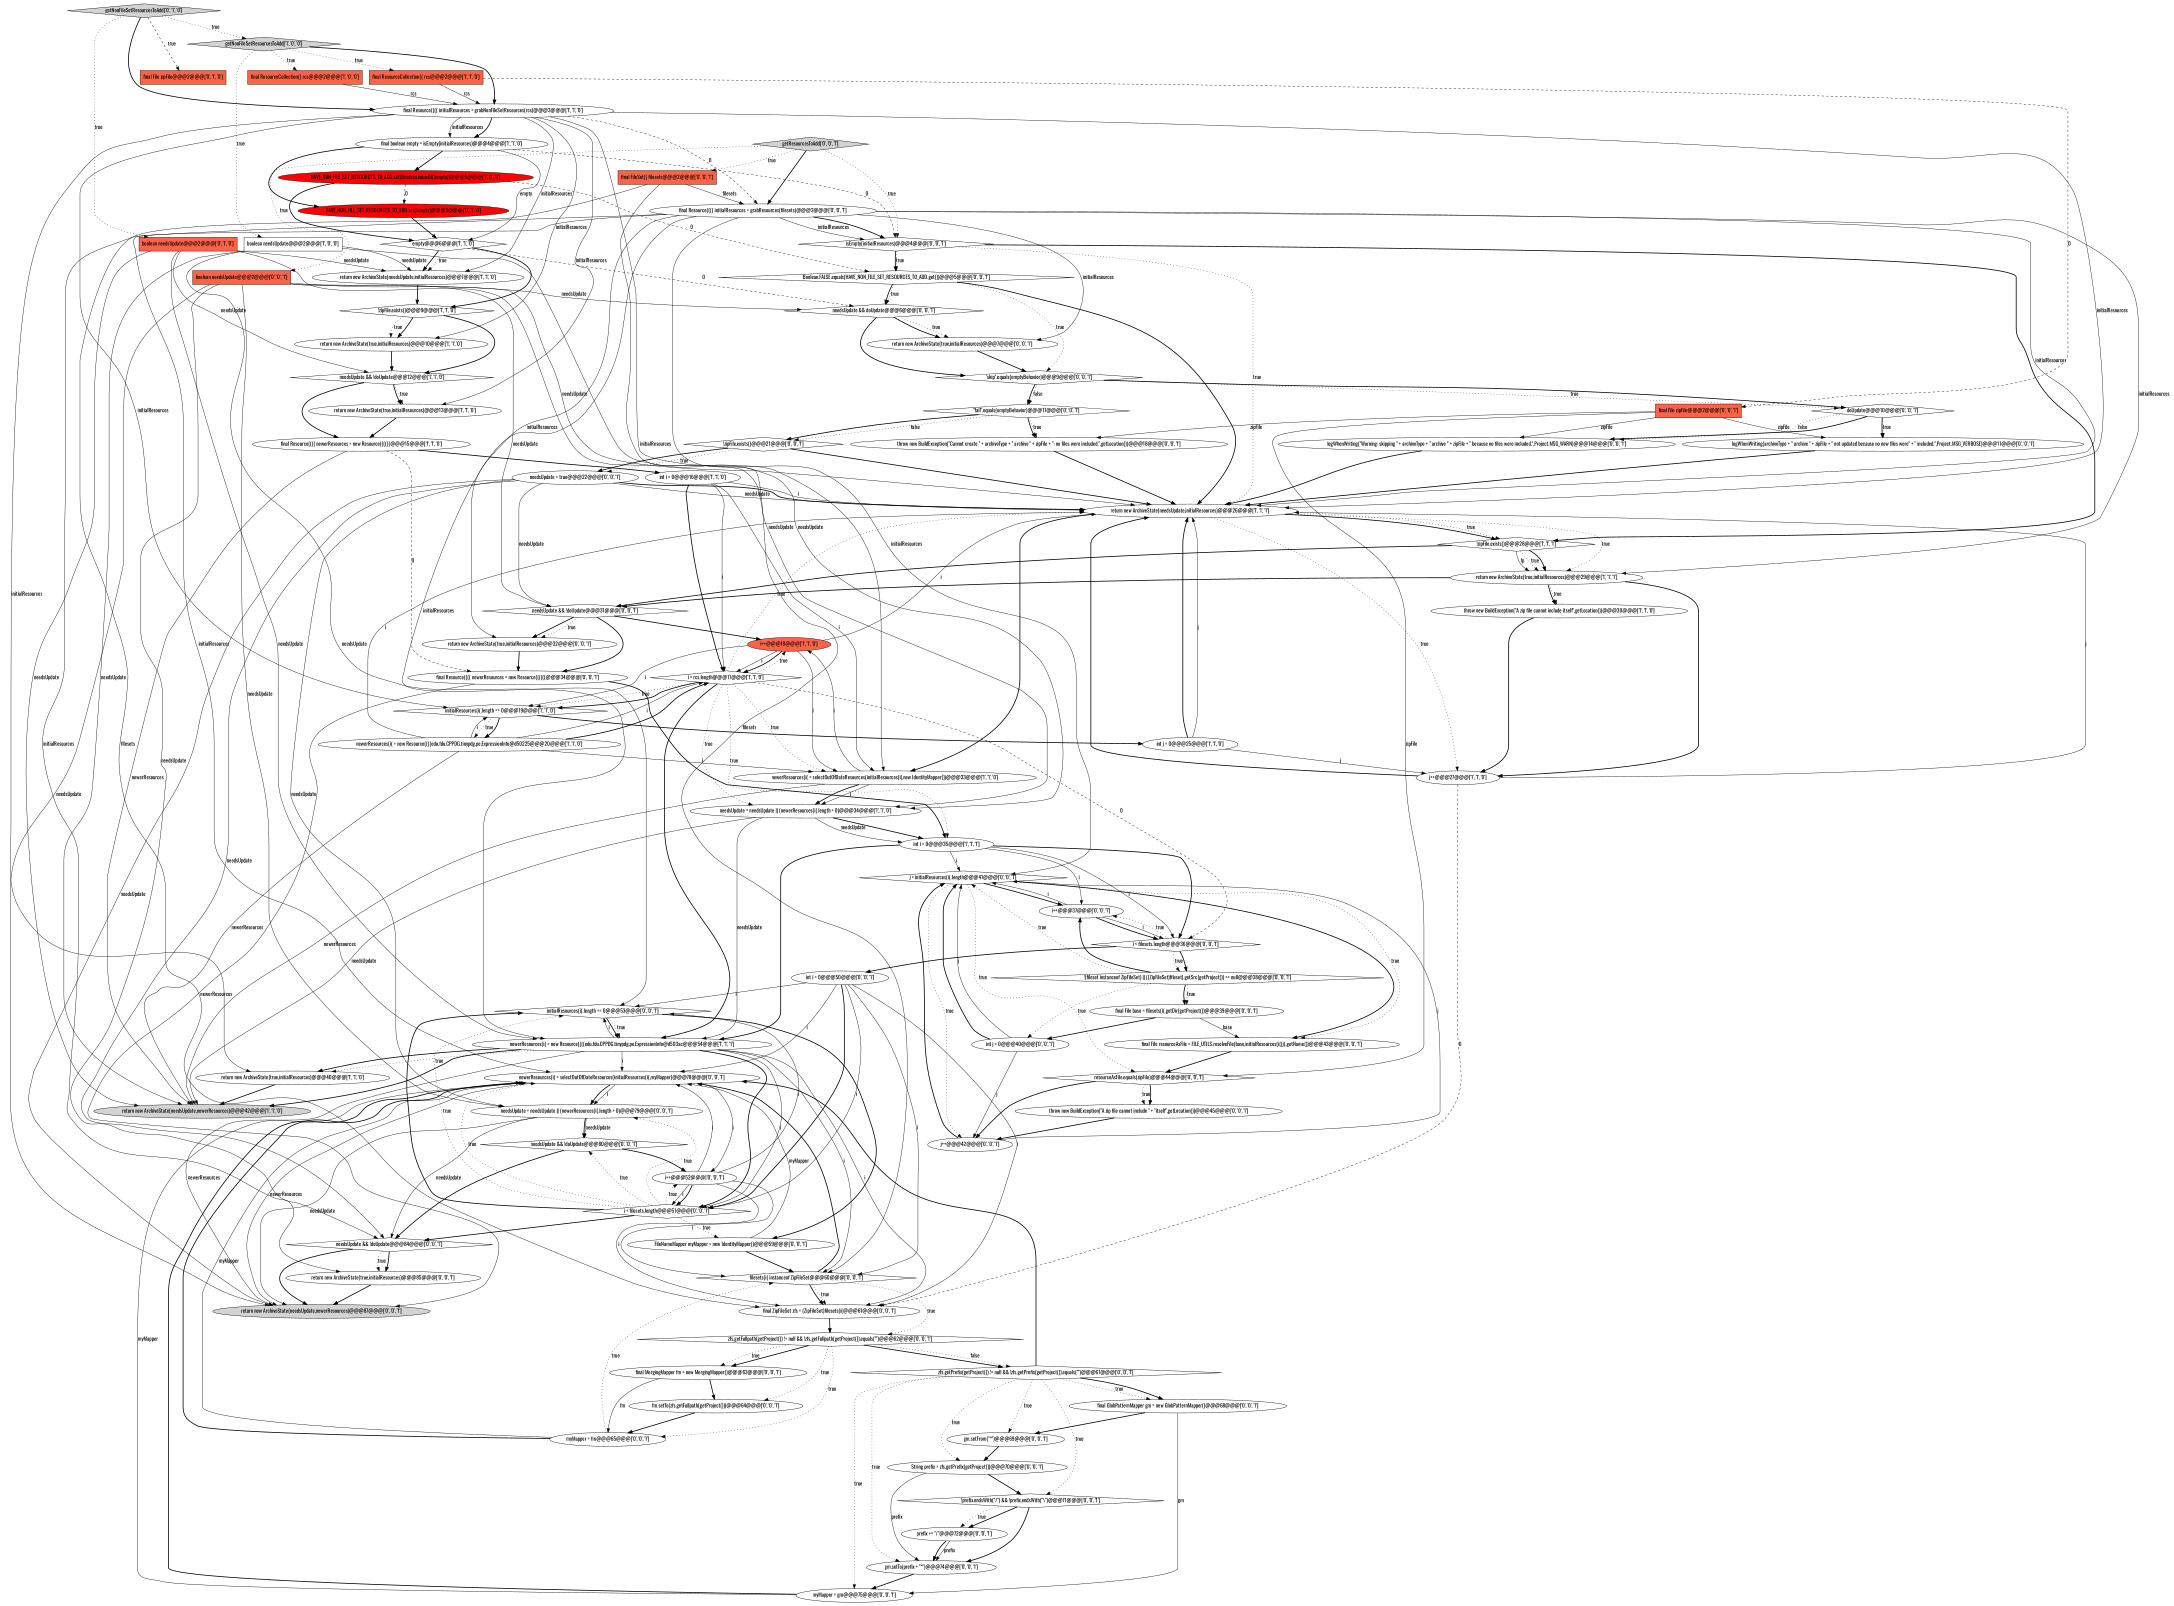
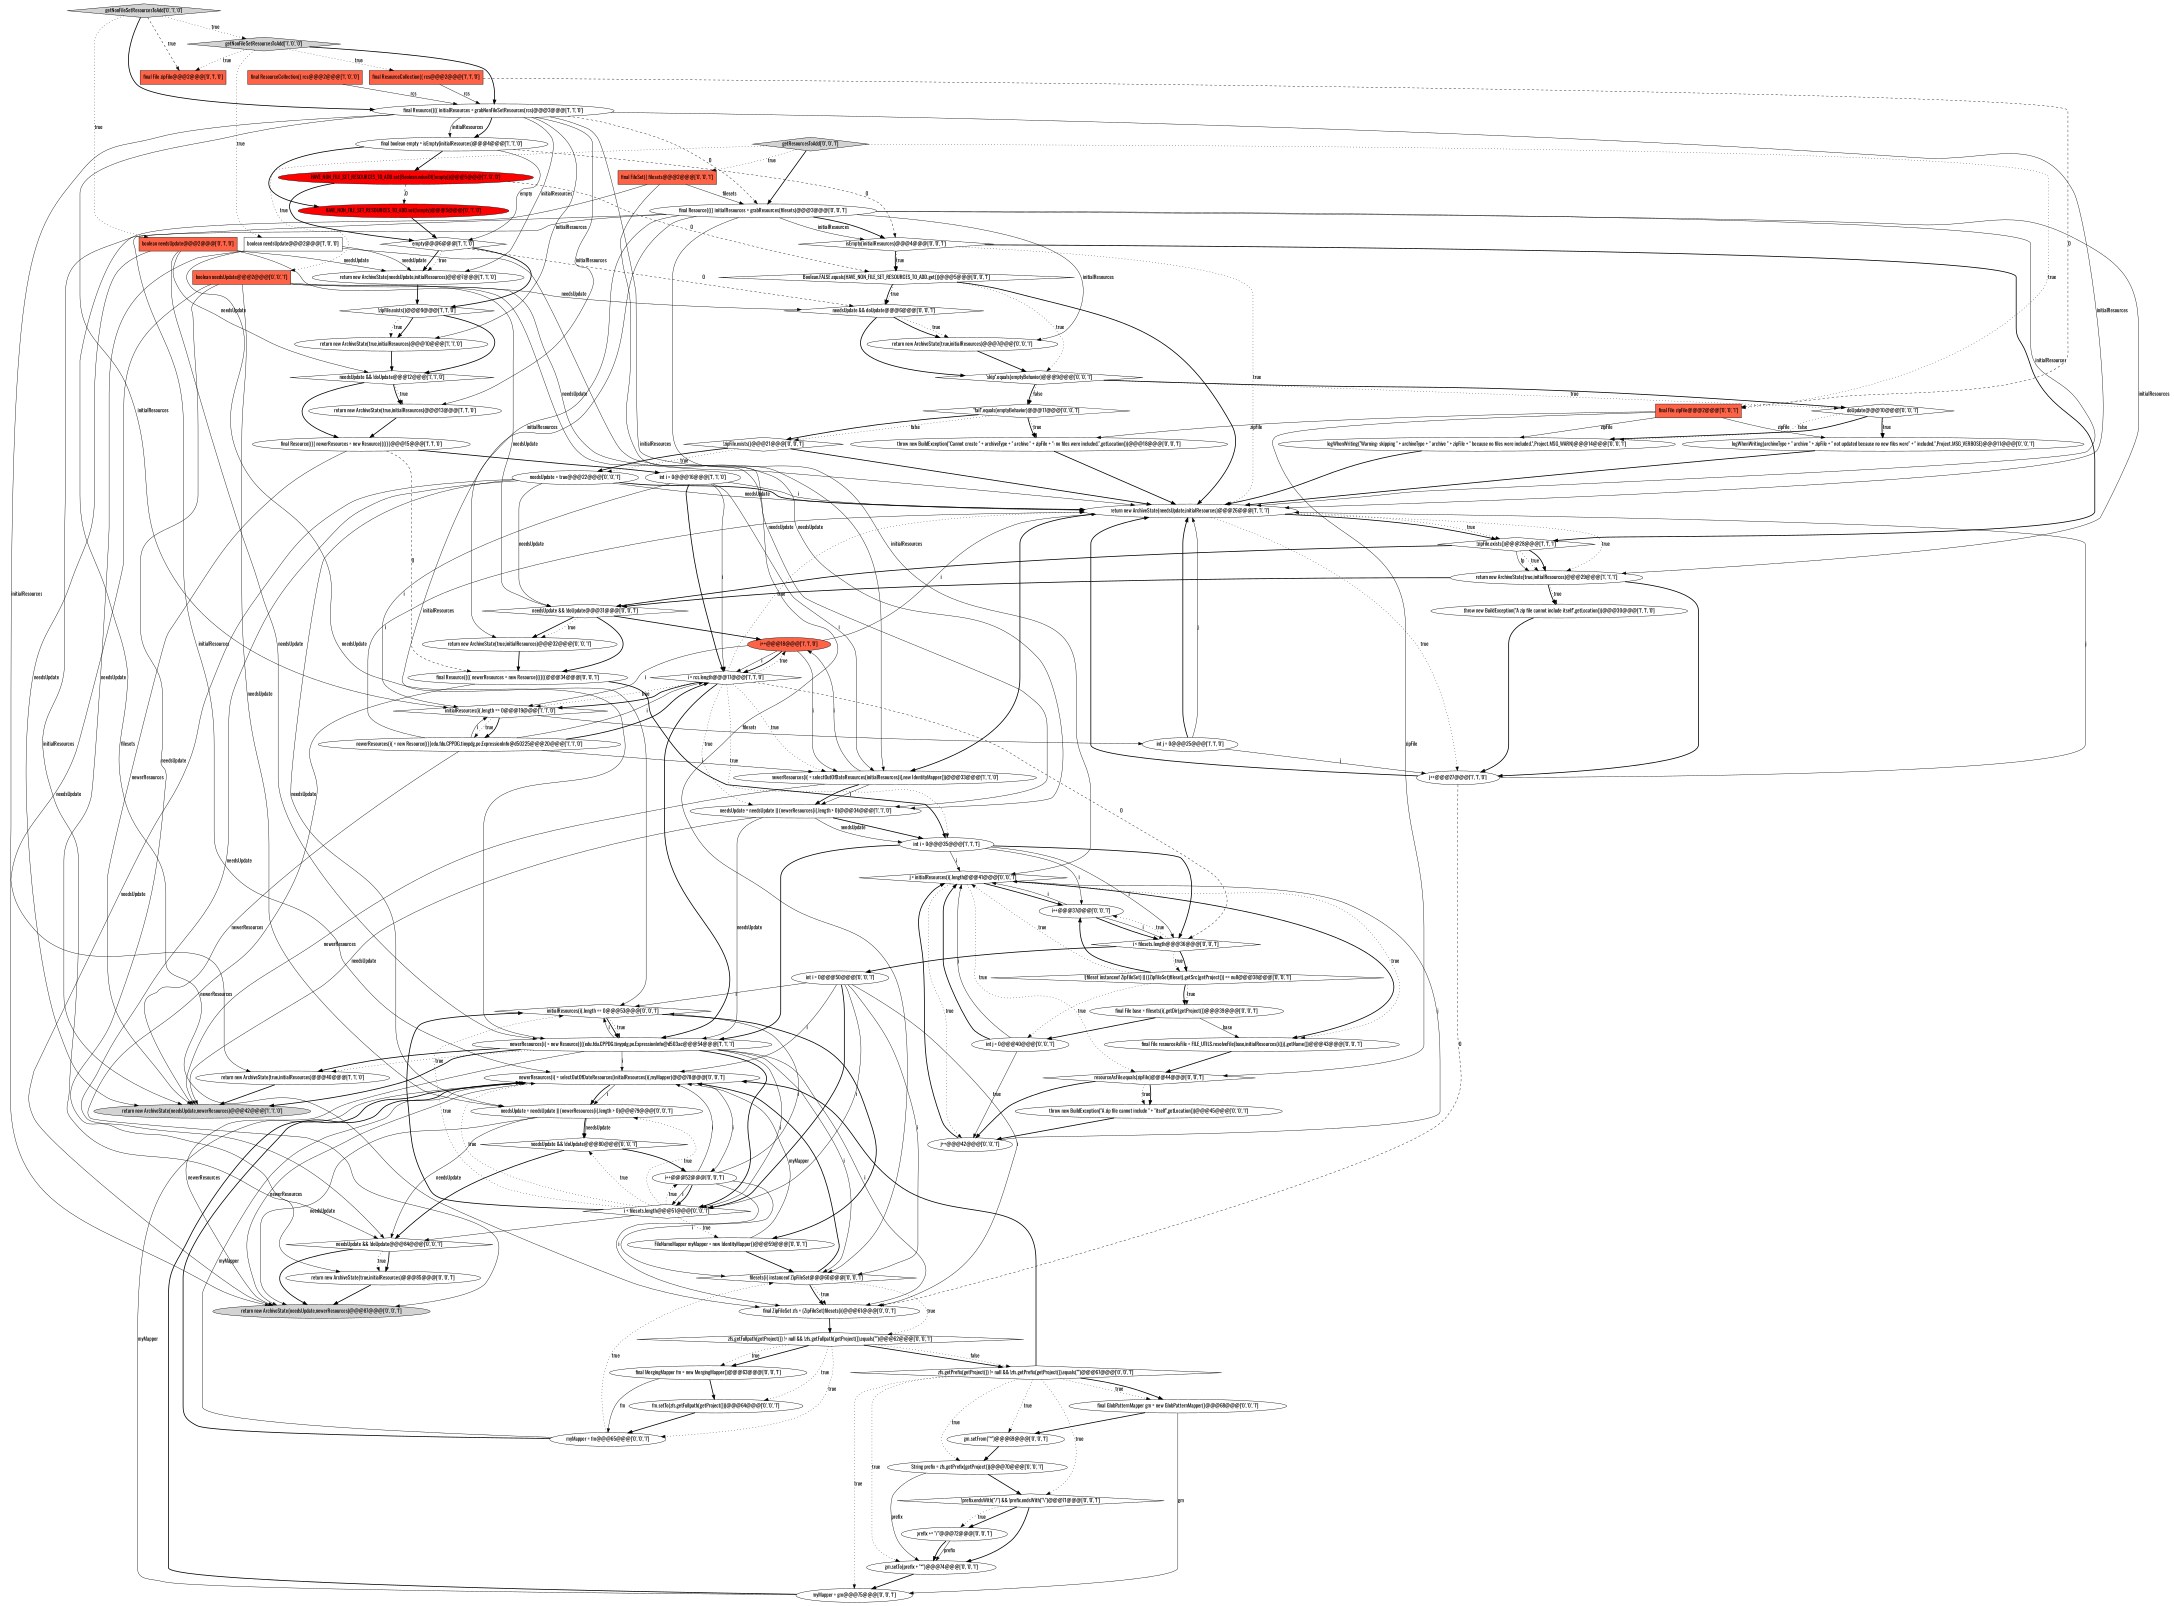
edge "getNonFileSetResourcesToAdd['1', '0', '0']" -> "final ResourceCollection(( rcs@@@2@@@['1', '0', '0']": now "getNonFileSetResourcesToAdd['1', '0', '0']" -> "final File zipFile@@@2@@@['0', '1', '0']"
edge "getResourcesToAdd['0', '0', '1']" -> "isEmpty(initialResources)@@@4@@@['0', '0', '1']": now "getResourcesToAdd['0', '0', '1']" -> "final File zipFile@@@2@@@['0', '0', '1']"
edge "int i = 0@@@16@@@['1', '1', '0']" -> "initialResources(i(.length == 0@@@19@@@['1', '1', '0']": added, label "i"
edge "initialResources(i(.length == 0@@@19@@@['1', '1', '0']" -> "int j = 0@@@25@@@['1', '1', '0']": style bold -> solid
edge "int j = 0@@@40@@@['0', '0', '1']" -> "j++@@@42@@@['0', '0', '1']": label "j" -> "true"
edge "i < filesets.length@@@51@@@['0', '0', '1']" -> "needsUpdate && !doUpdate@@@84@@@['0', '0', '1']": style bold -> solid
